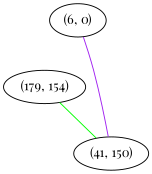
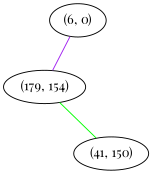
edge "(6, 0)" -- "(41, 150)": now "(6, 0)" -- "(179, 154)"
